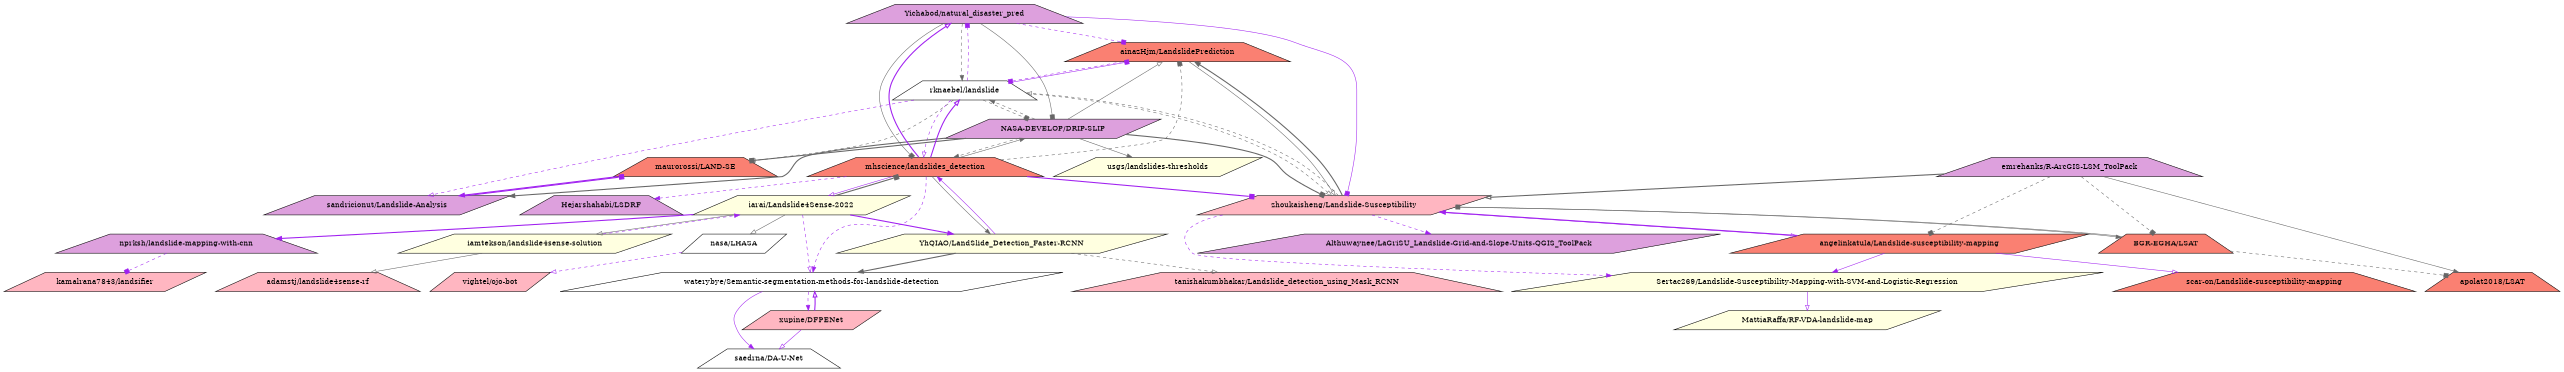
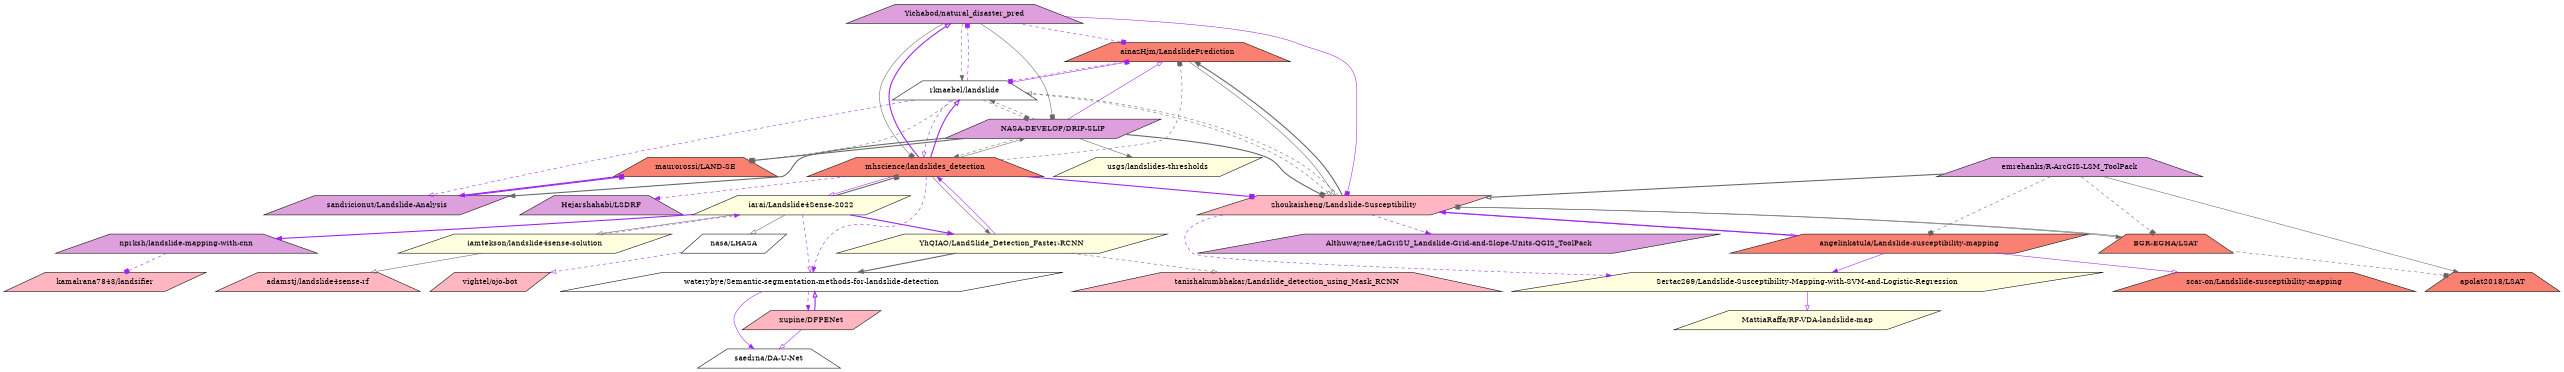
edge "NASA-DEVELOP/DRIP-SLIP" -> "ainazHjm/LandslidePrediction": color gray40 -> purple
